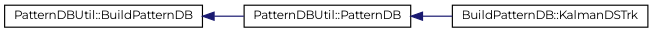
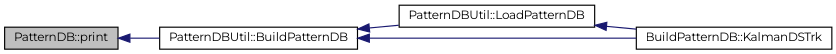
node "PatternDBUtil::PatternDB": label "PatternDBUtil::PatternDB" -> "PatternDBUtil::LoadPatternDB"
node "PatternDB::print": added
edge "BuildPatternDB::KalmanDSTrk" -> "PatternDBUtil::BuildPatternDB": added
